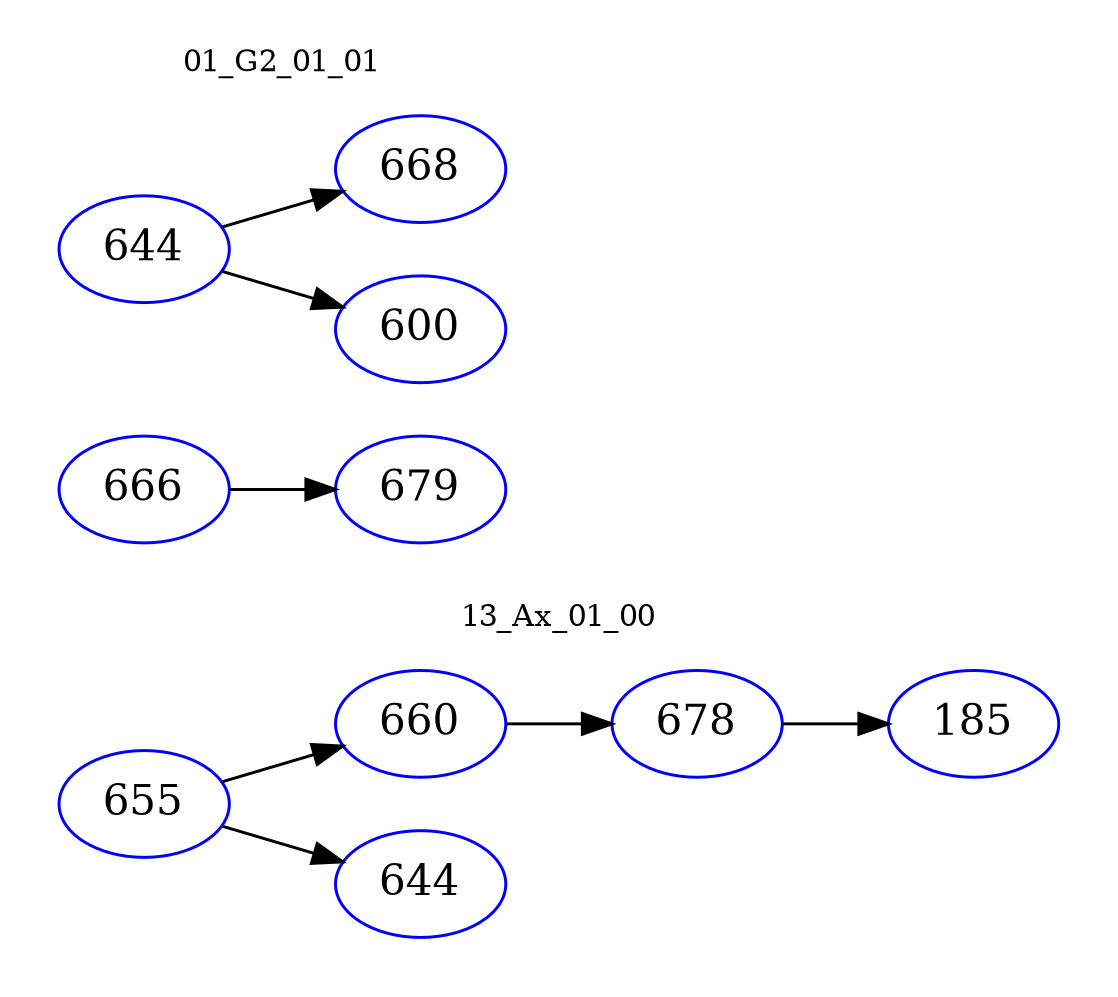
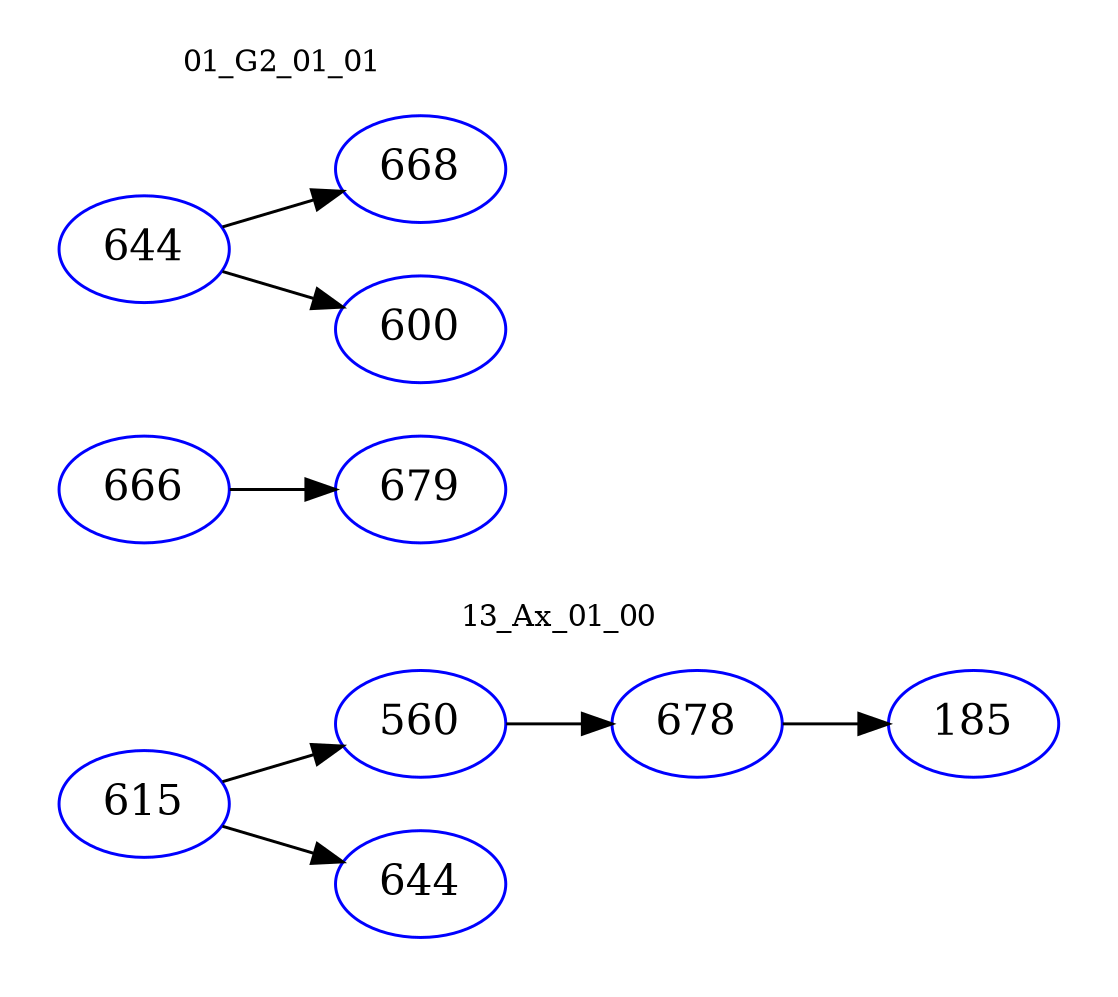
node "660": label "660" -> "560"
node "655": label "655" -> "615"
